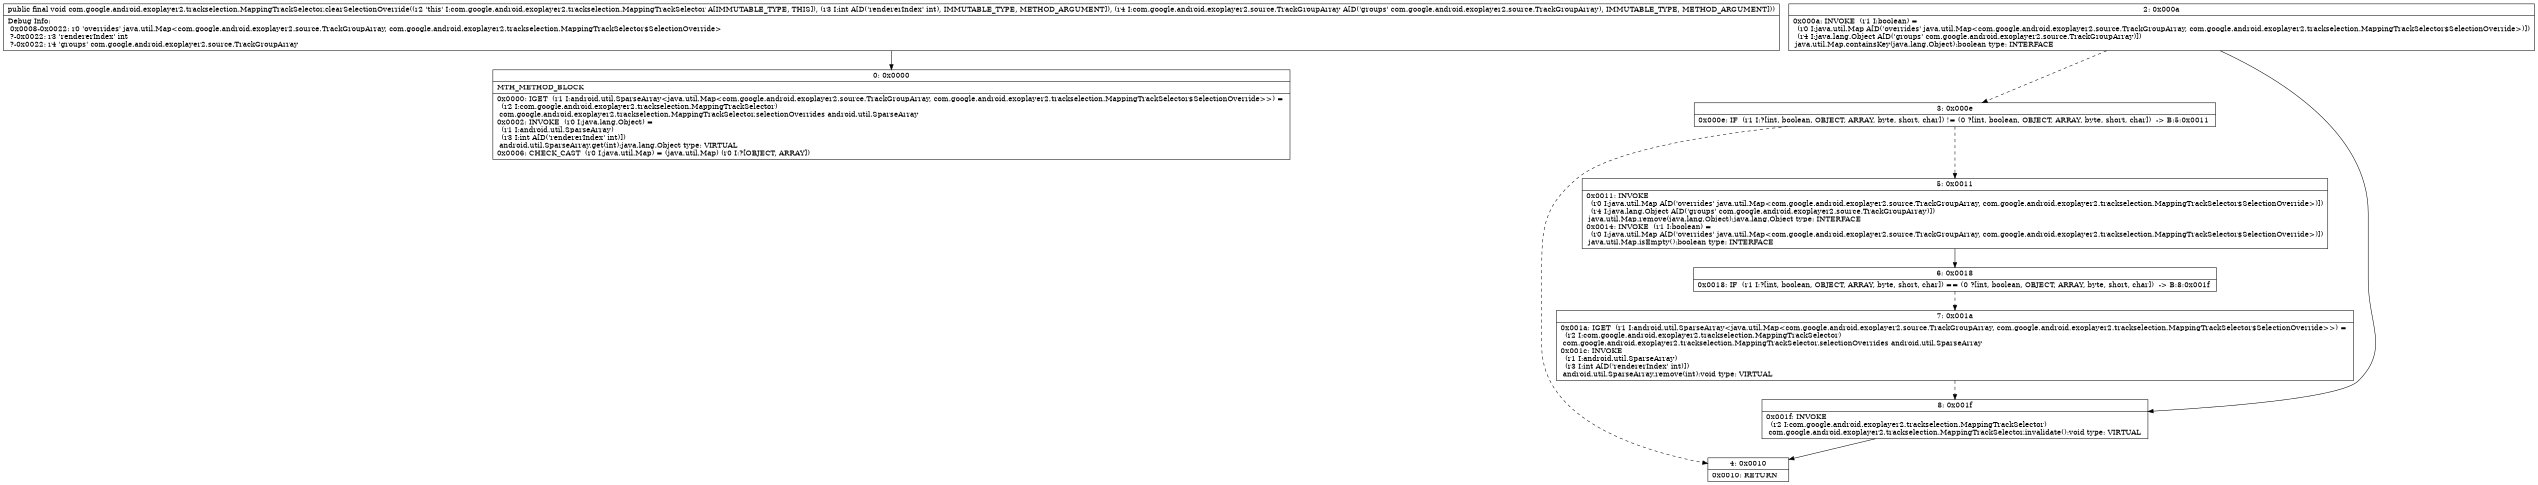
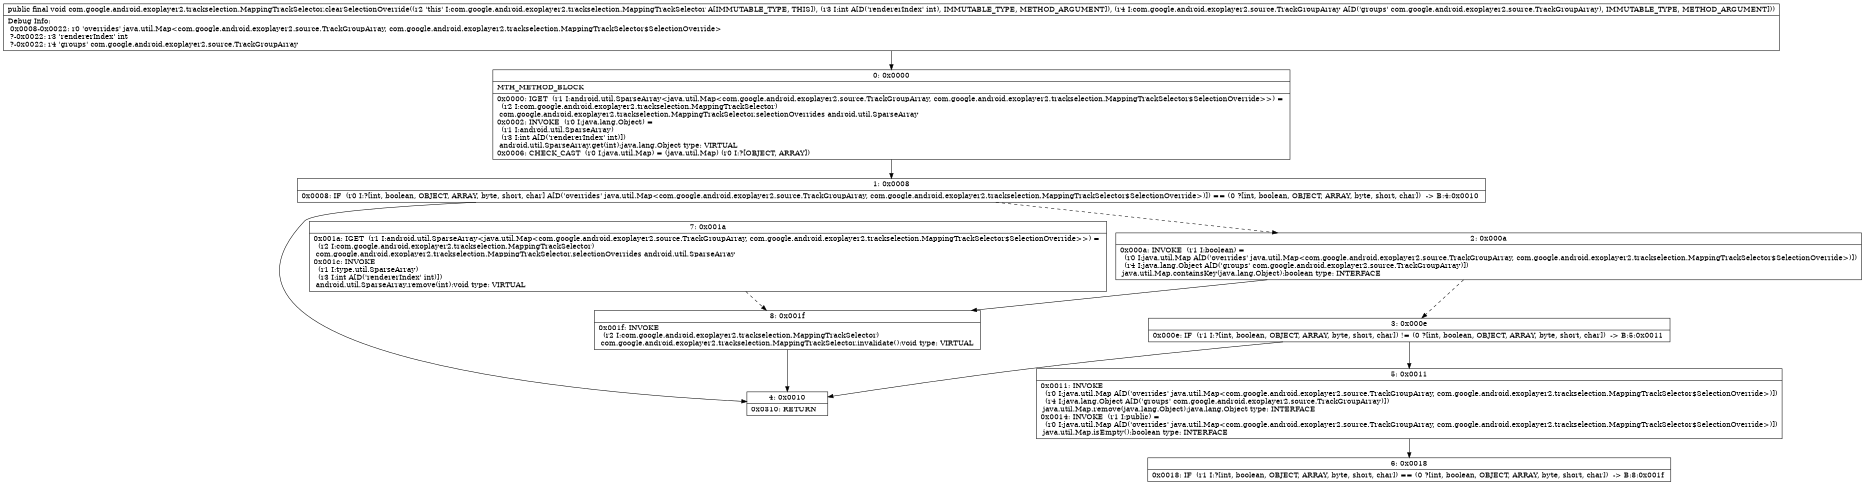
edge "3: 0x000e" -> "5: 0x0011": style dashed -> solid
node "1: 0x0008": added
node "5: 0x0011": text "0x0014: INVOKE  (r1 I:boolean) =" -> "0x0014: INVOKE  (r1 I:public) ="
edge "3: 0x000e" -> "4: 0x0010": style dashed -> solid
edge "6: 0x0018" -> "7: 0x001a": removed
node "7: 0x001a": text "(r1 I:android.util.SparseArray)" -> "(r1 I:type.util.SparseArray)"
node "4: 0x0010": text "0x0010: RETURN" -> "0x0310: RETURN"
